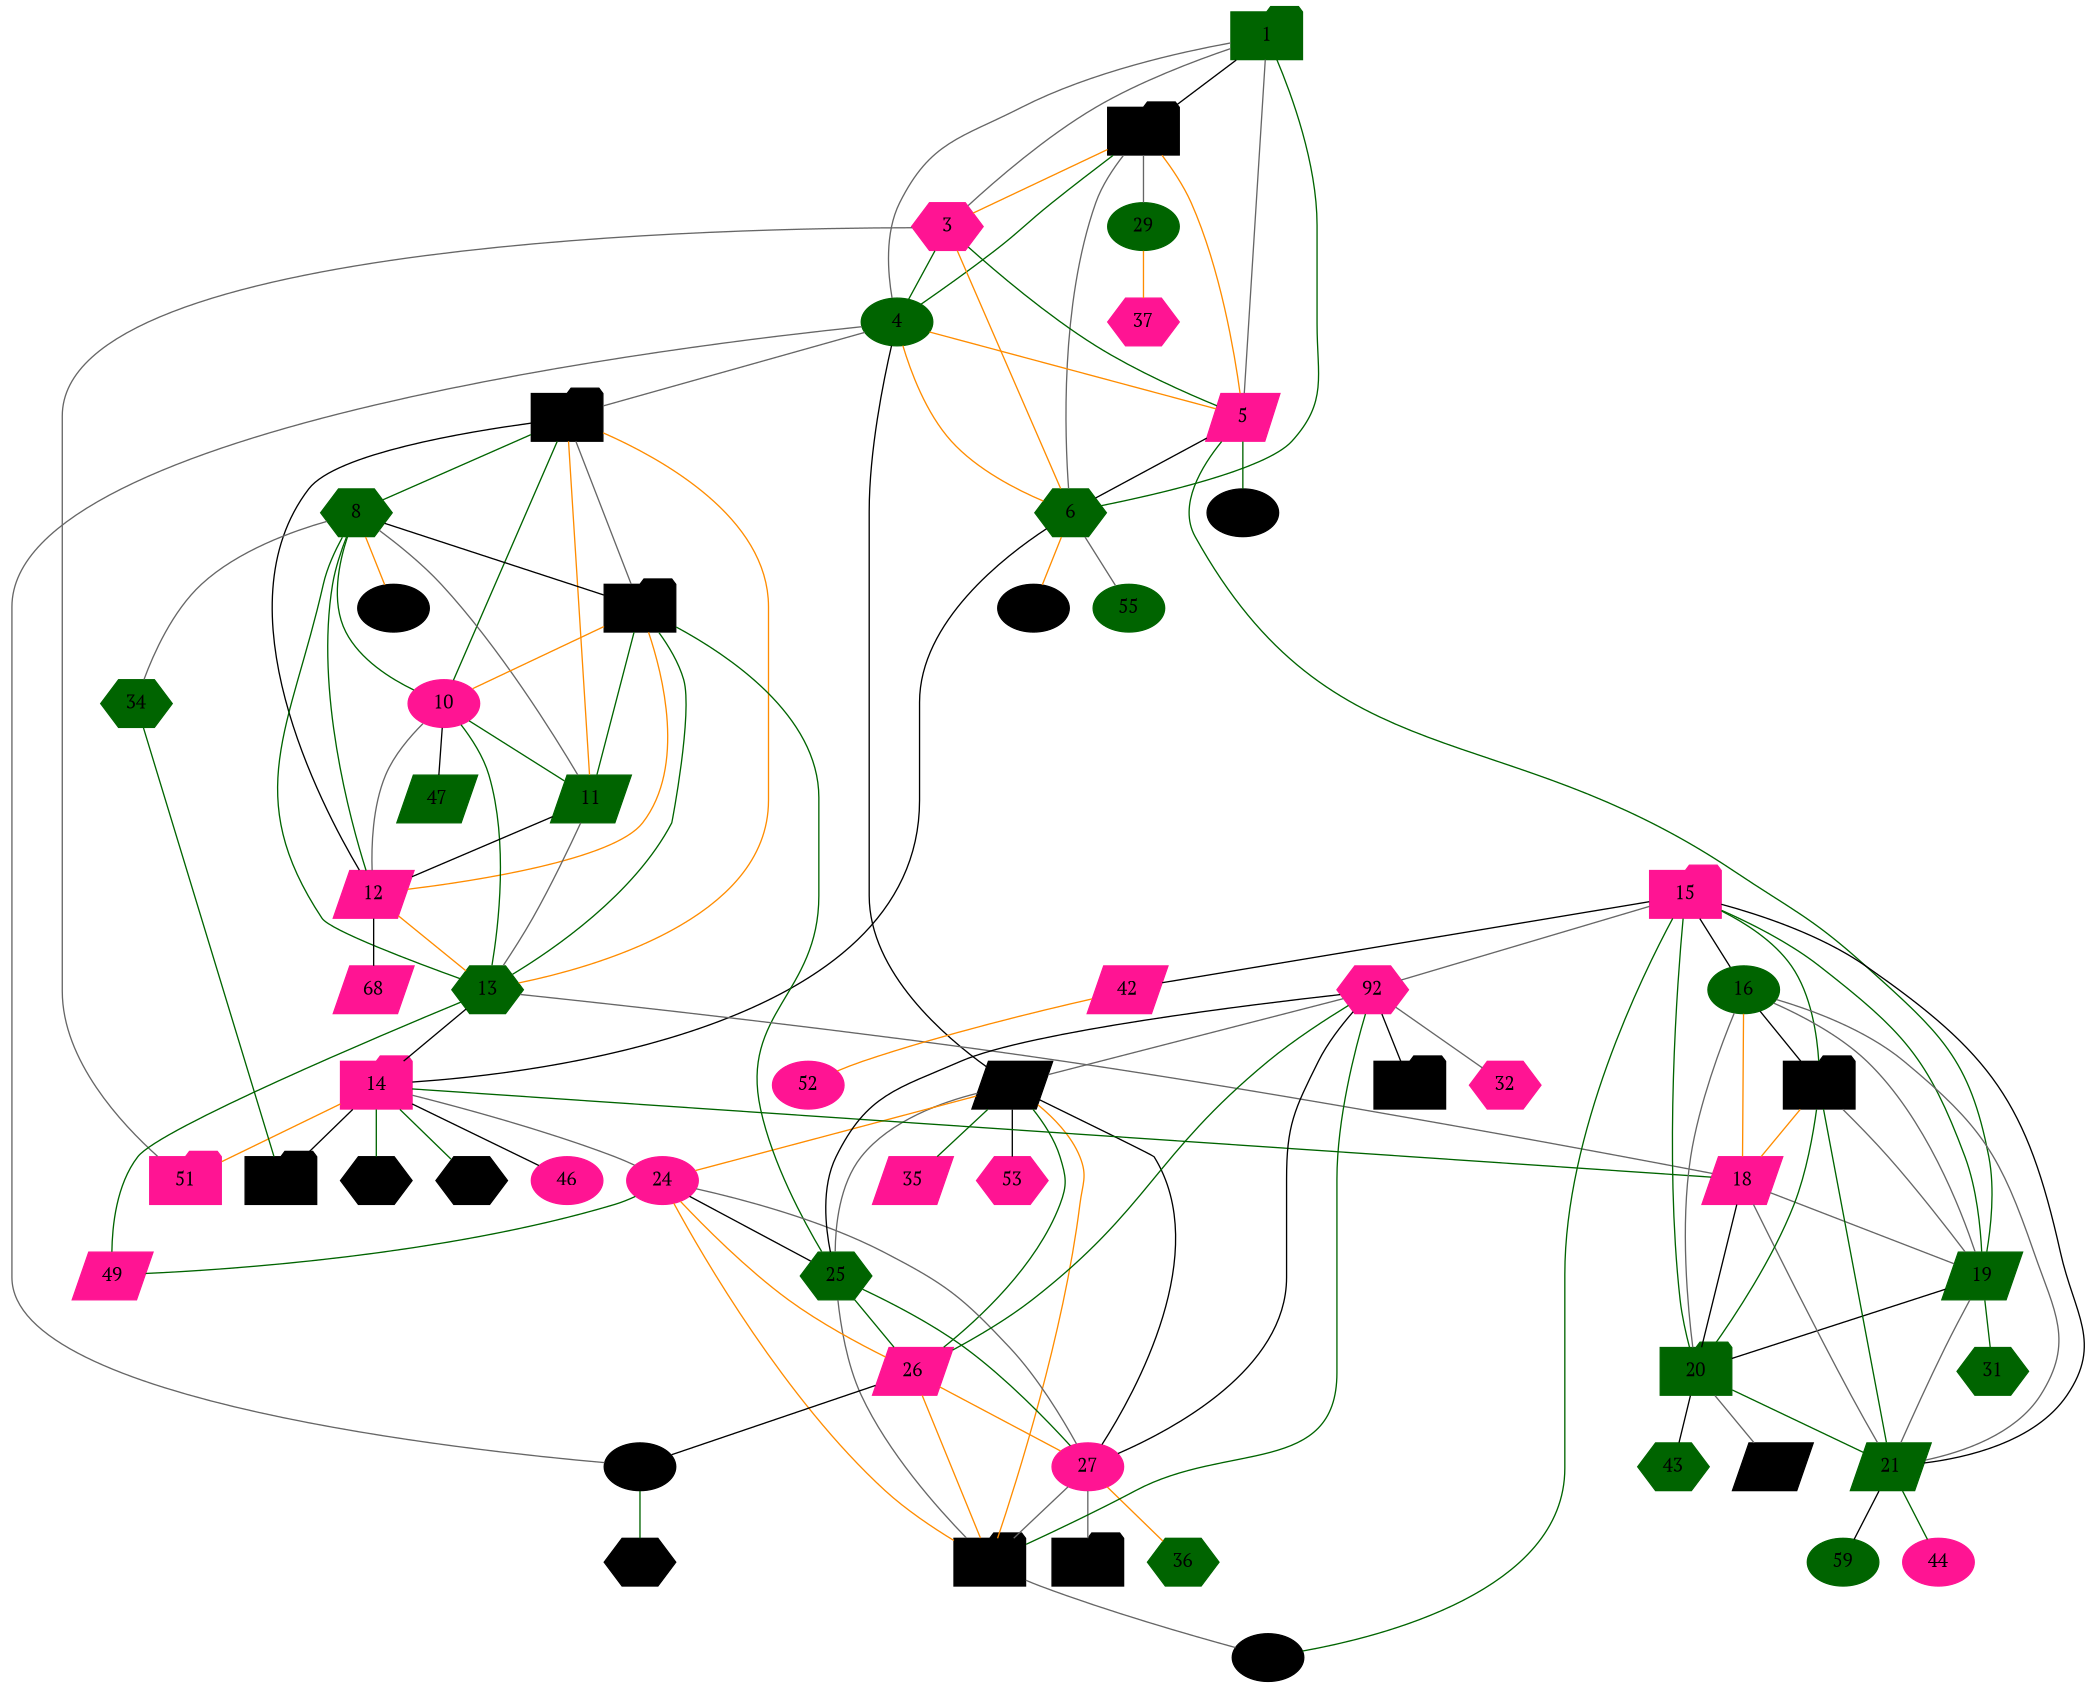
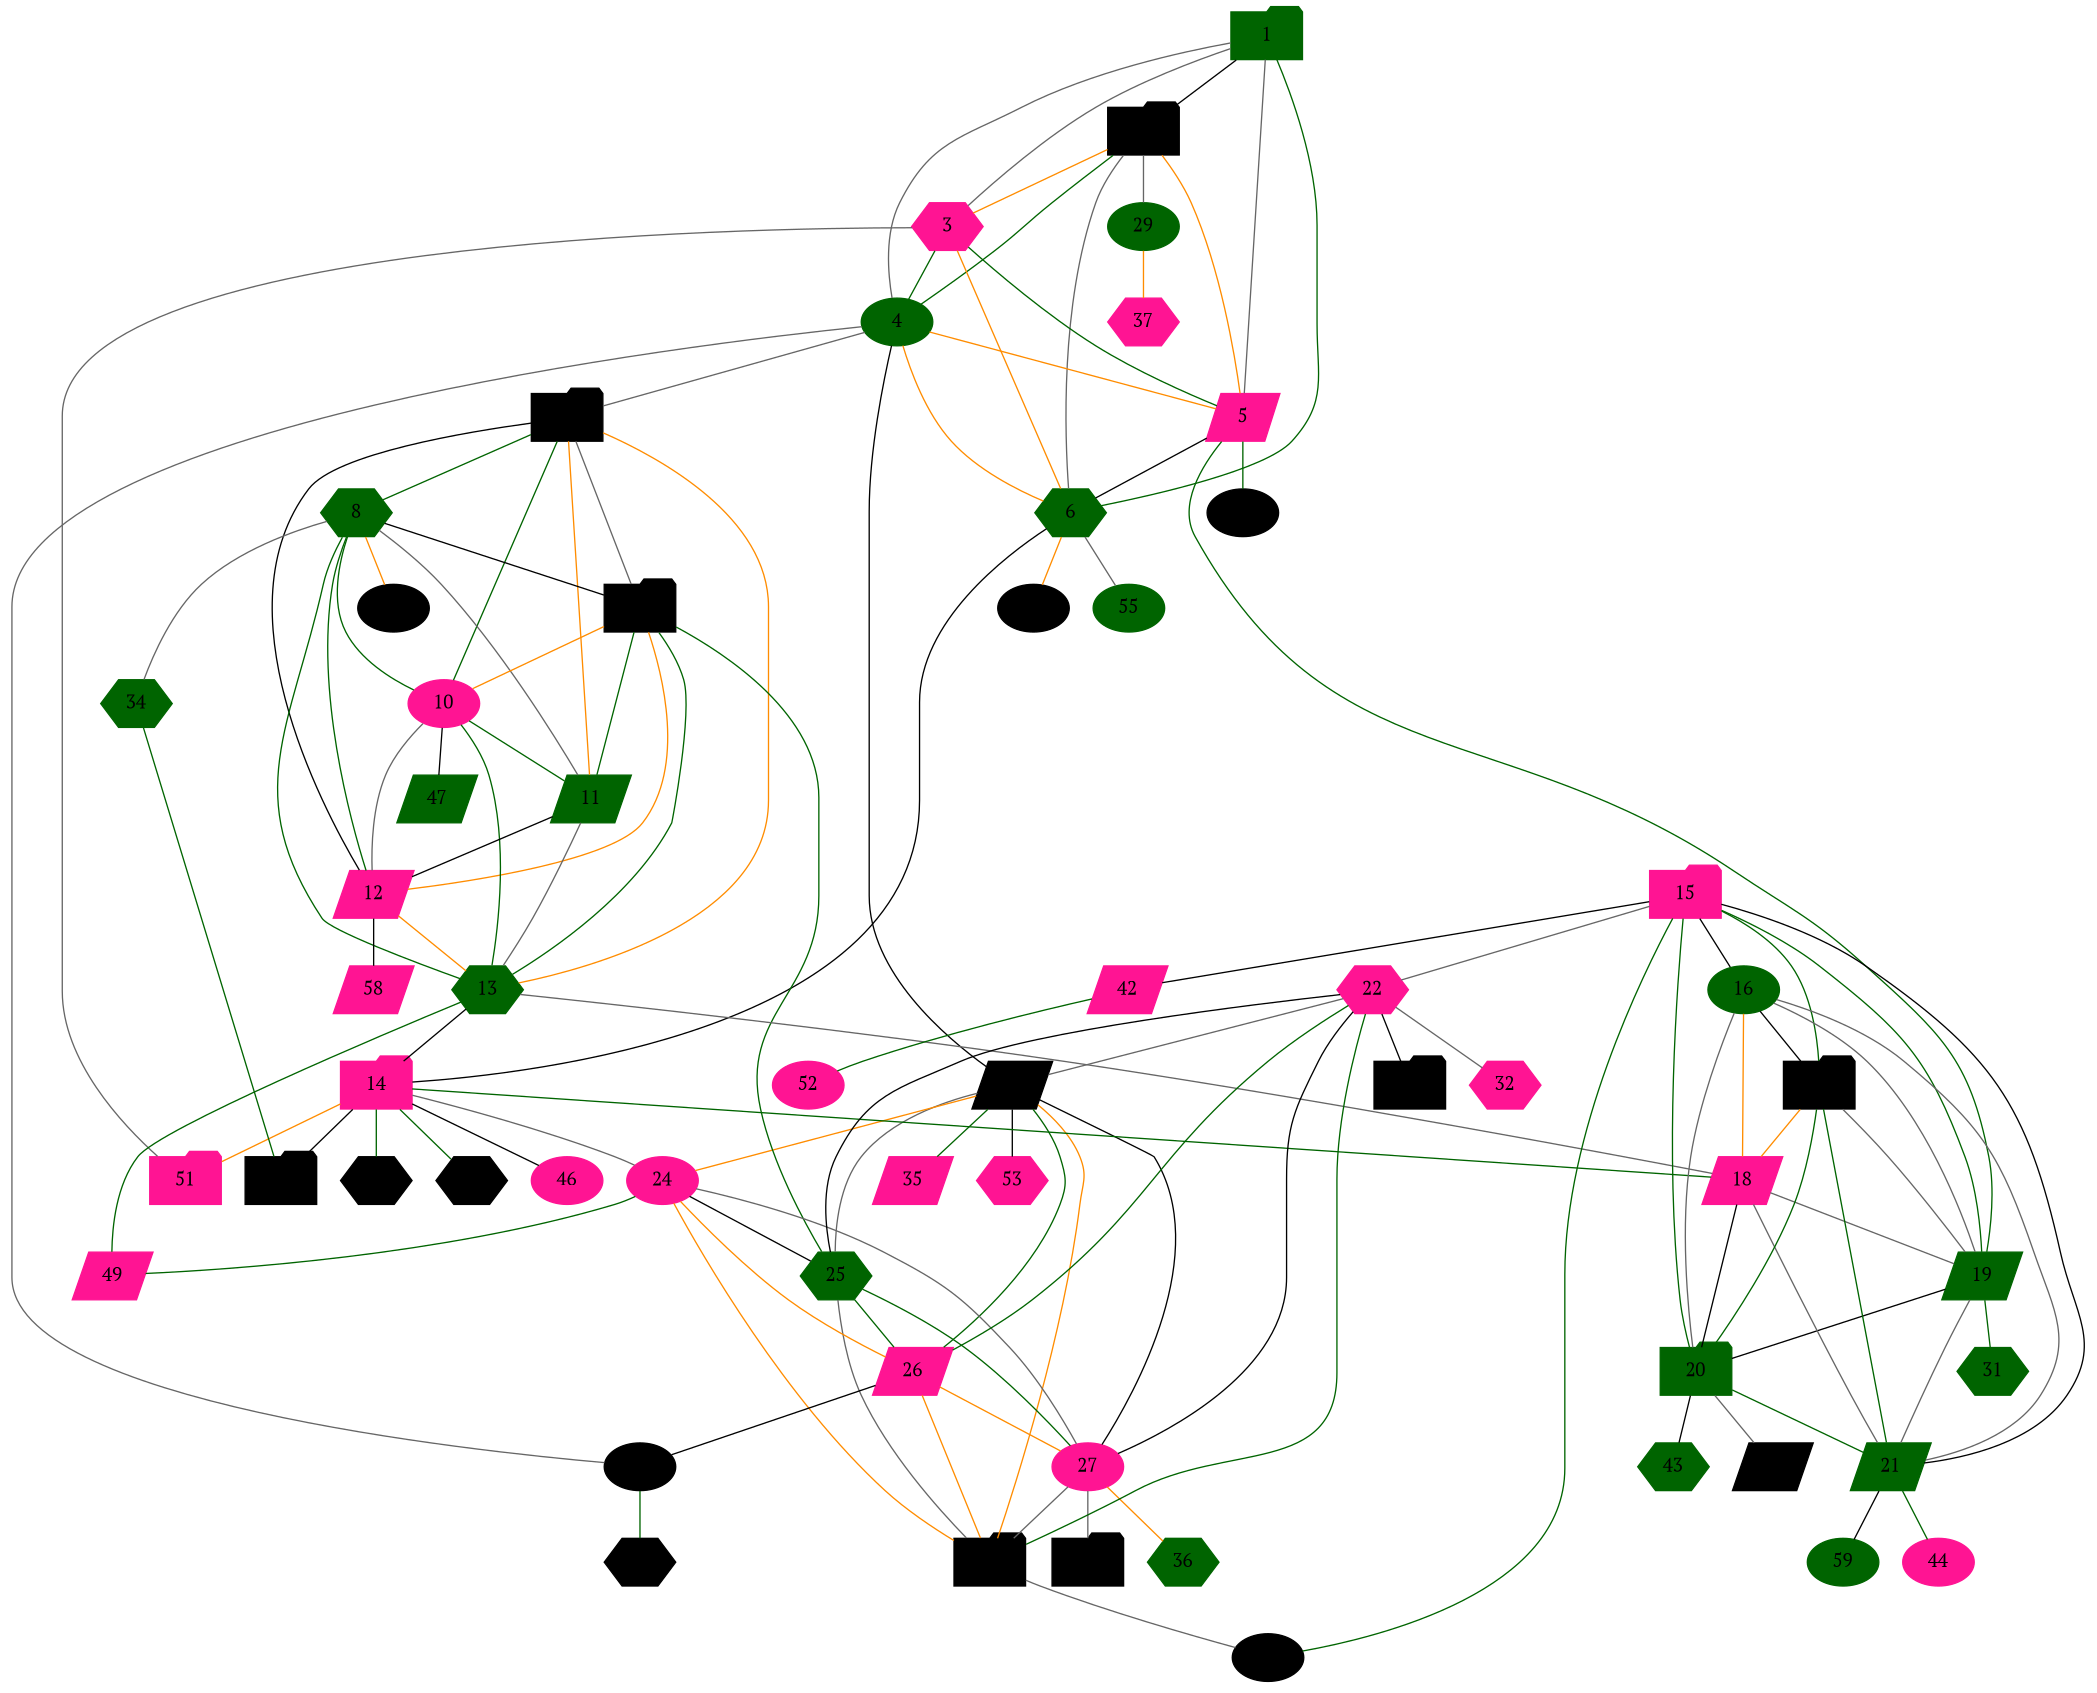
node "68": label "68" -> "58"
node "92": label "92" -> "22"
edge "42" -- "52": color darkorange -> darkgreen
